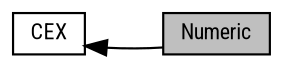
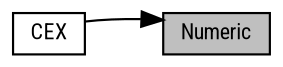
edge "Numeric" -> "CEX": reversed
